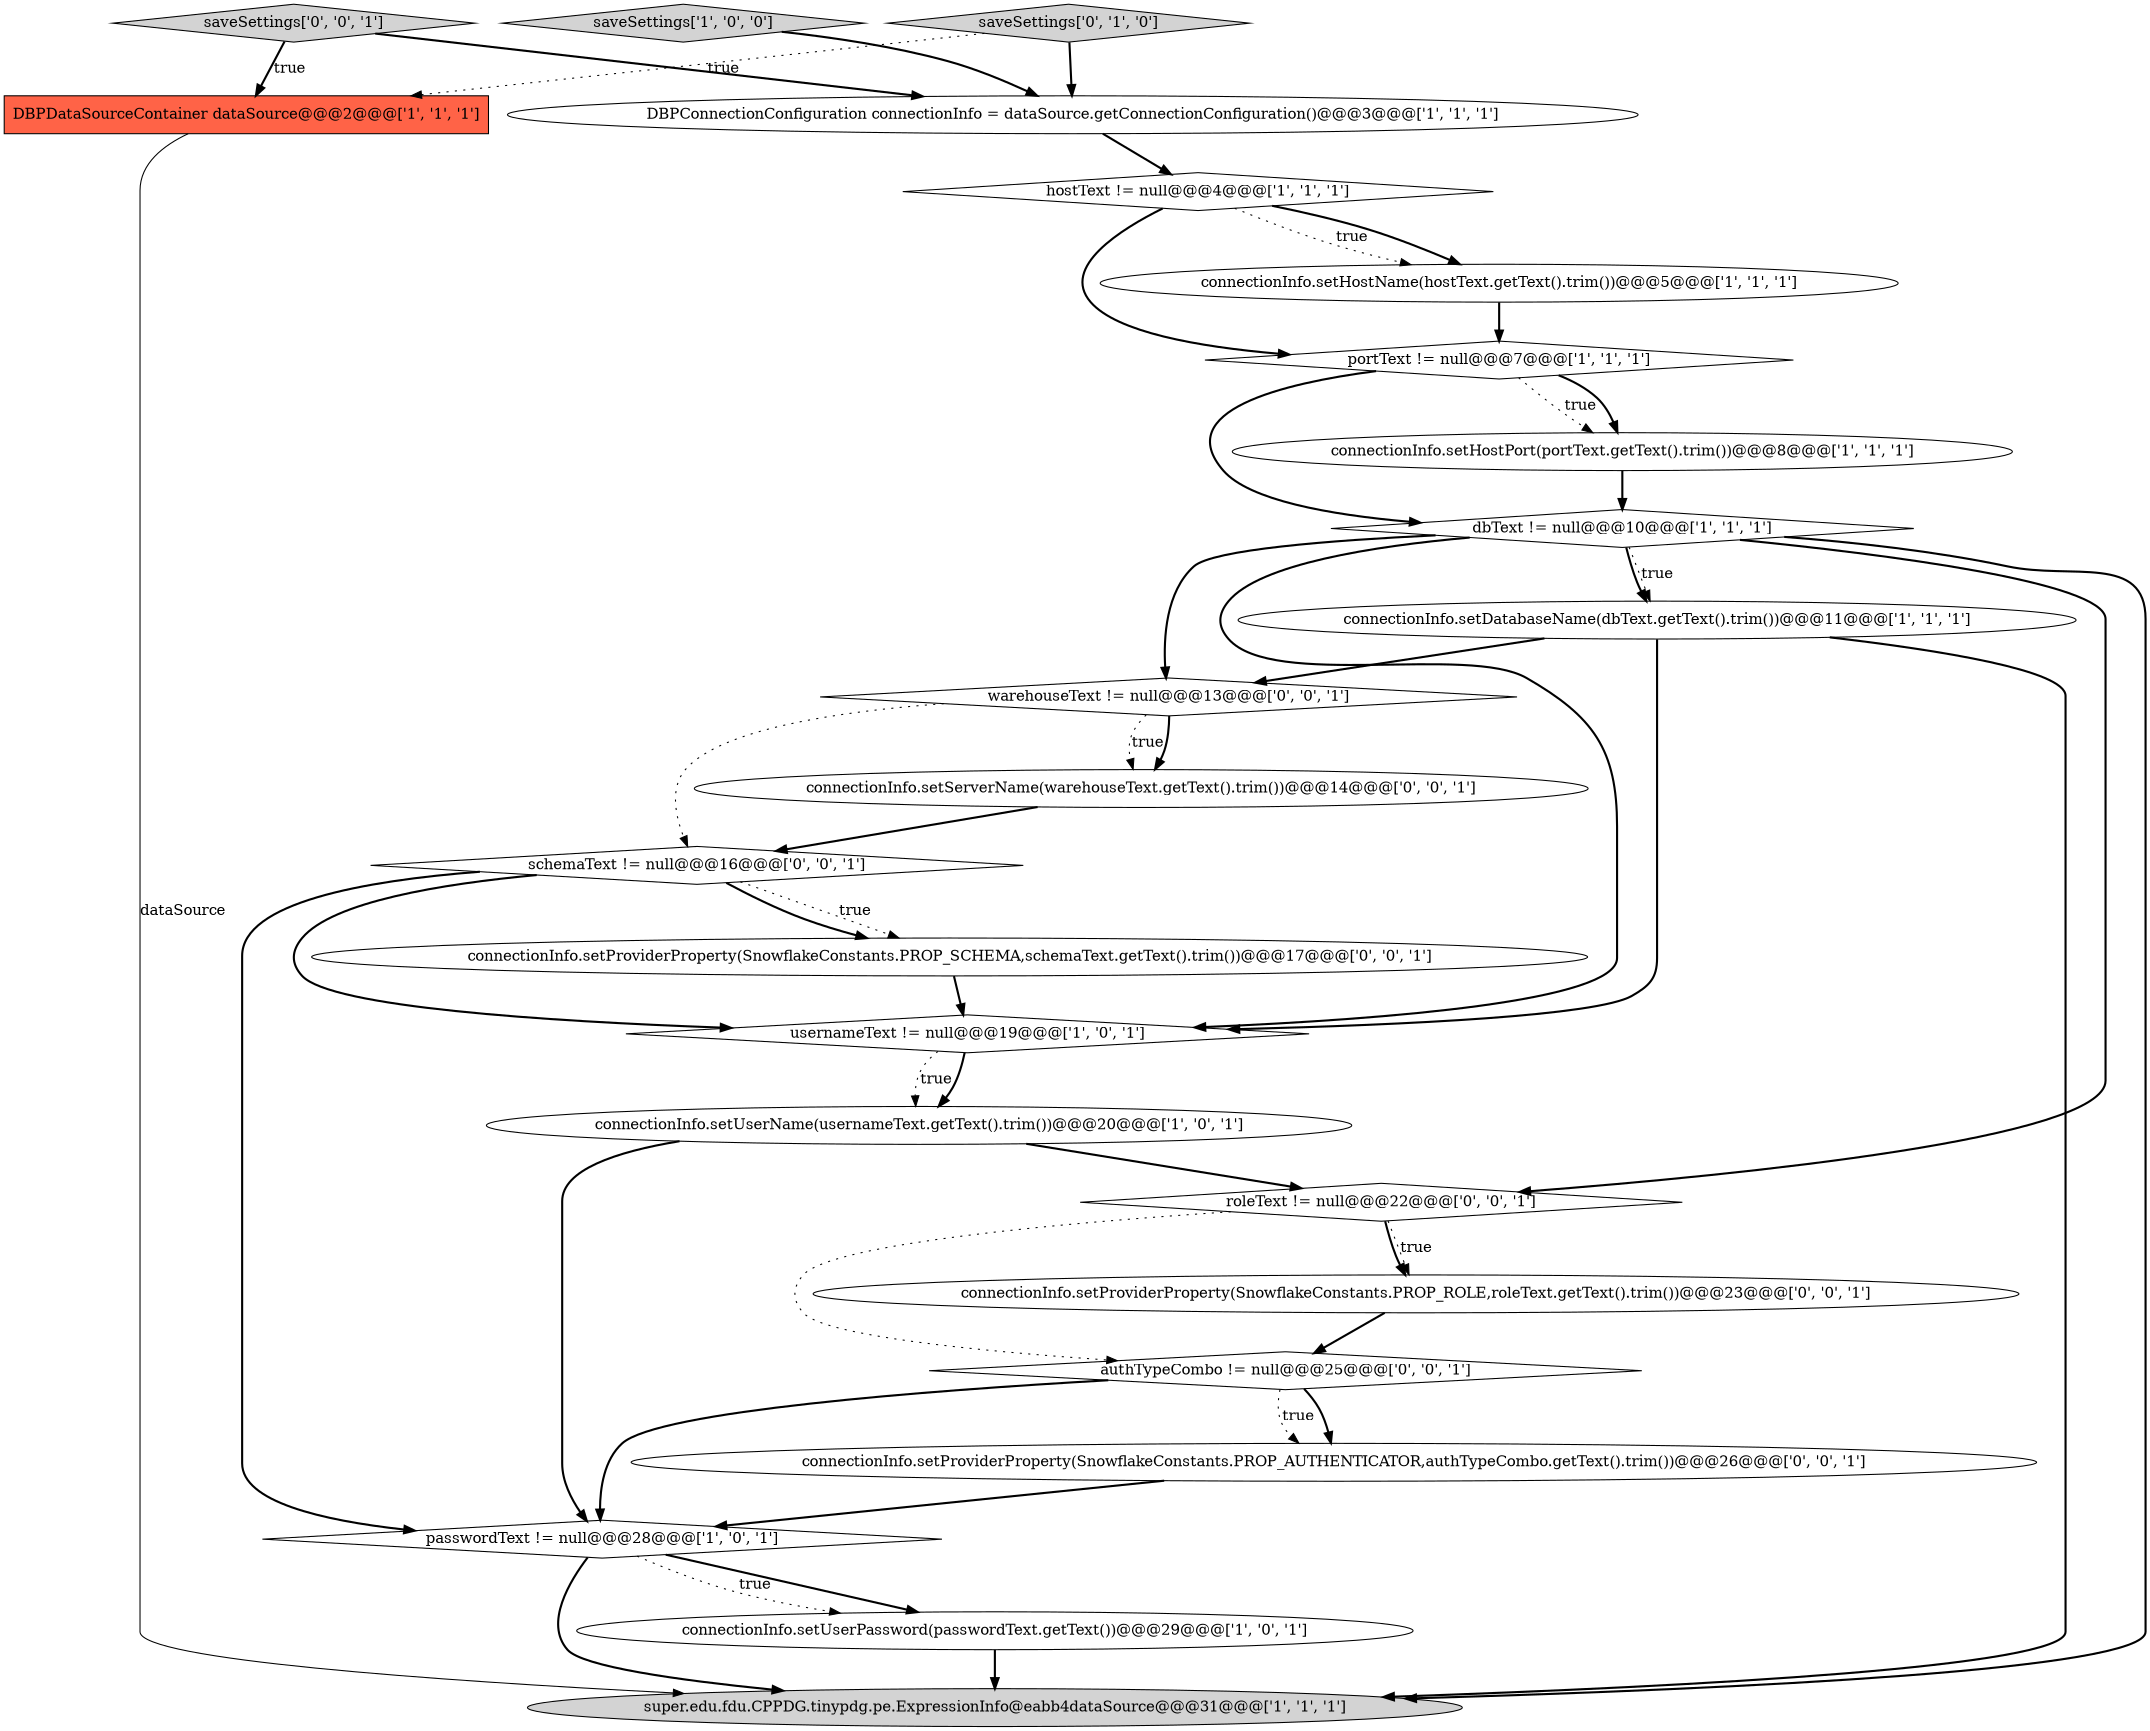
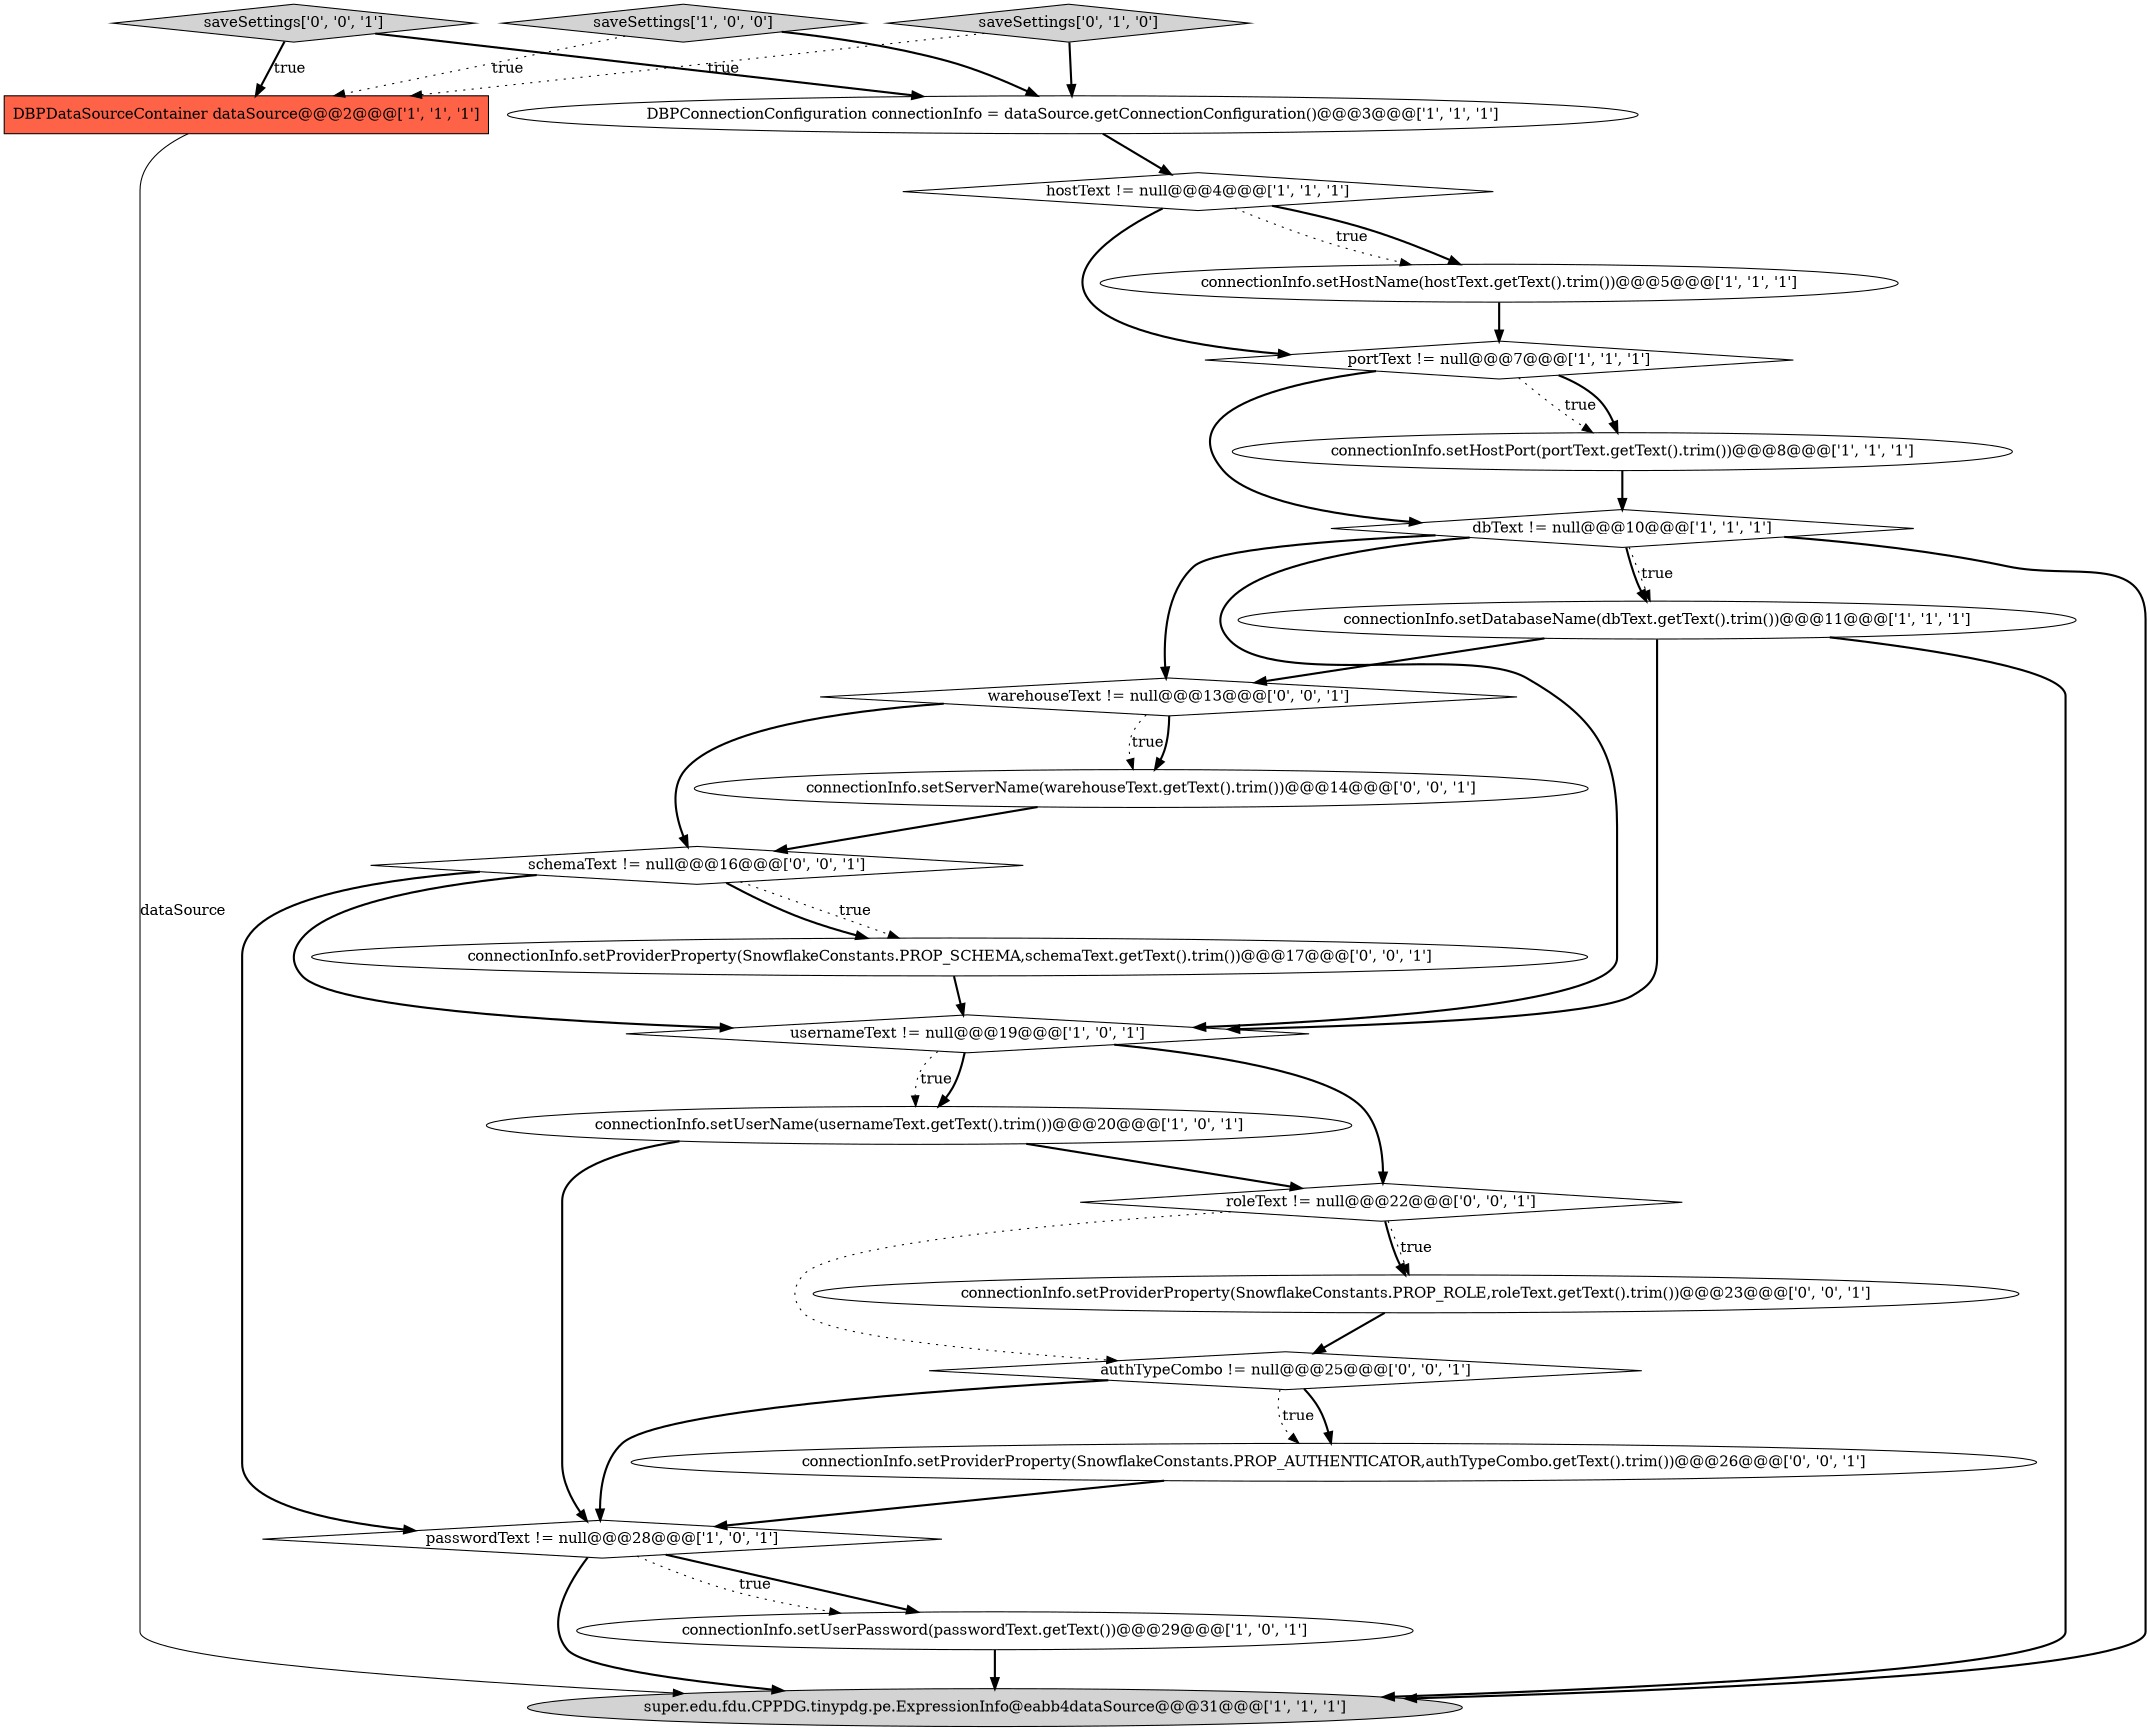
edge "saveSettings['1', '0', '0']" -> "DBPDataSourceContainer dataSource@@@2@@@['1', '1', '1']": added, label "true"
edge "warehouseText != null@@@13@@@['0', '0', '1']" -> "schemaText != null@@@16@@@['0', '0', '1']": style dotted -> bold
edge "dbText != null@@@10@@@['1', '1', '1']" -> "roleText != null@@@22@@@['0', '0', '1']": now "usernameText != null@@@19@@@['1', '0', '1']" -> "roleText != null@@@22@@@['0', '0', '1']"
